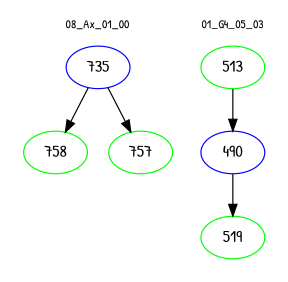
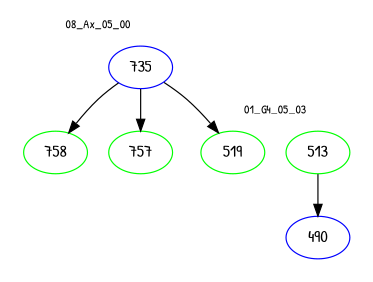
cluster "08_Ax_01_00": label "08_Ax_01_00" -> "08_Ax_05_00"
edge "490" -> "519": now "735" -> "519"
